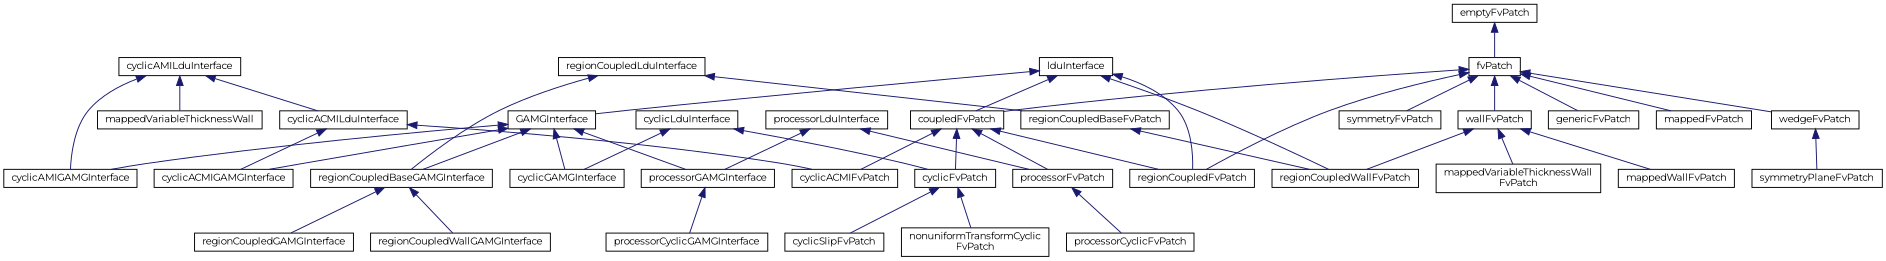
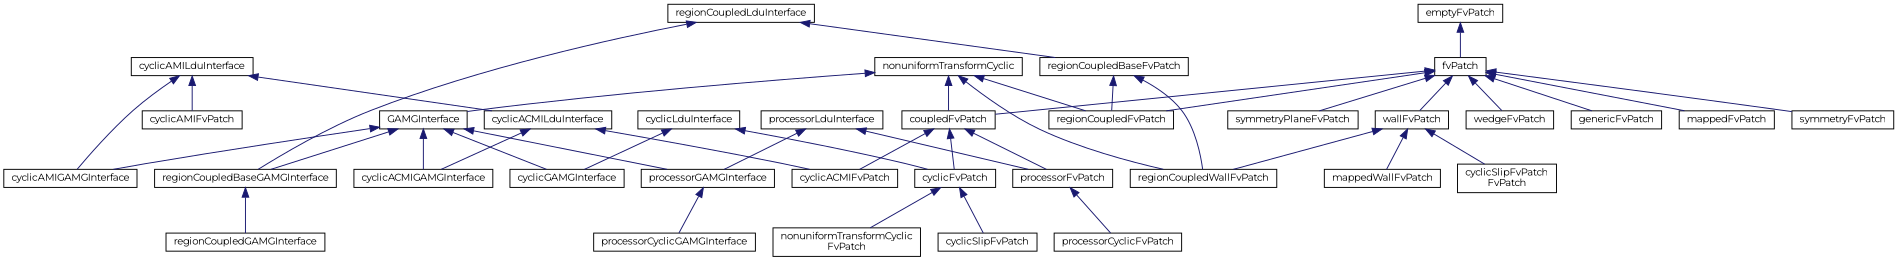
node "lduInterface": label "lduInterface" -> "nonuniformTransformCyclic"
node "mappedVariableThicknessWall": label "mappedVariableThicknessWall" -> "cyclicAMIFvPatch"
edge "regionCoupledFvPatch" -> "coupledFvPatch": now "regionCoupledFvPatch" -> "regionCoupledBaseFvPatch"
edge "symmetryPlaneFvPatch" -> "wedgeFvPatch": now "symmetryPlaneFvPatch" -> "fvPatch"
node "mappedVariableThicknessWall FvPatch": label "mappedVariableThicknessWall FvPatch" -> "cyclicSlipFvPatch FvPatch"
node "regionCoupledWallGAMGInterface": removed
